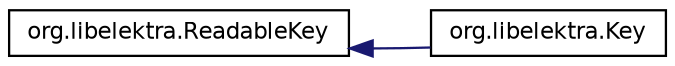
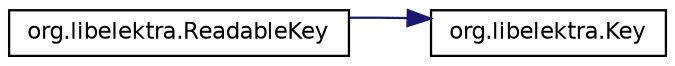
edge "org.libelektra.Key" -> "org.libelektra.ReadableKey": reversed
